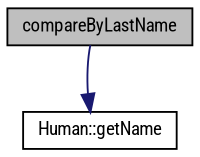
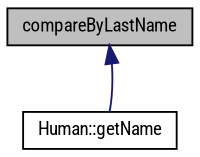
edge "compareByLastName" -> "Human::getName": reversed
